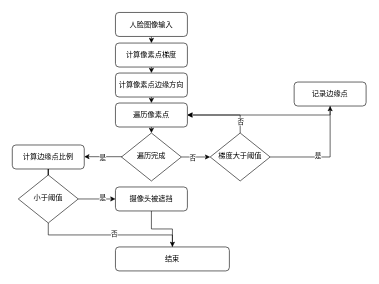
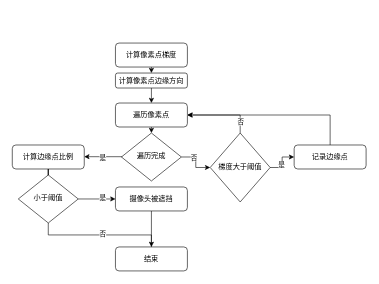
node "人脸图像输入": removed
edge "人脸图像输入" -> "计算像素点梯度": removed
node "计算像素点边缘方向": size 72x24 -> 72x15
node "记录边缘点": moved (330, 94) -> (330, 157)
node "梯度大于阈值": size 60x48 -> 60x69
node "结束": size 114x24 -> 72x24
